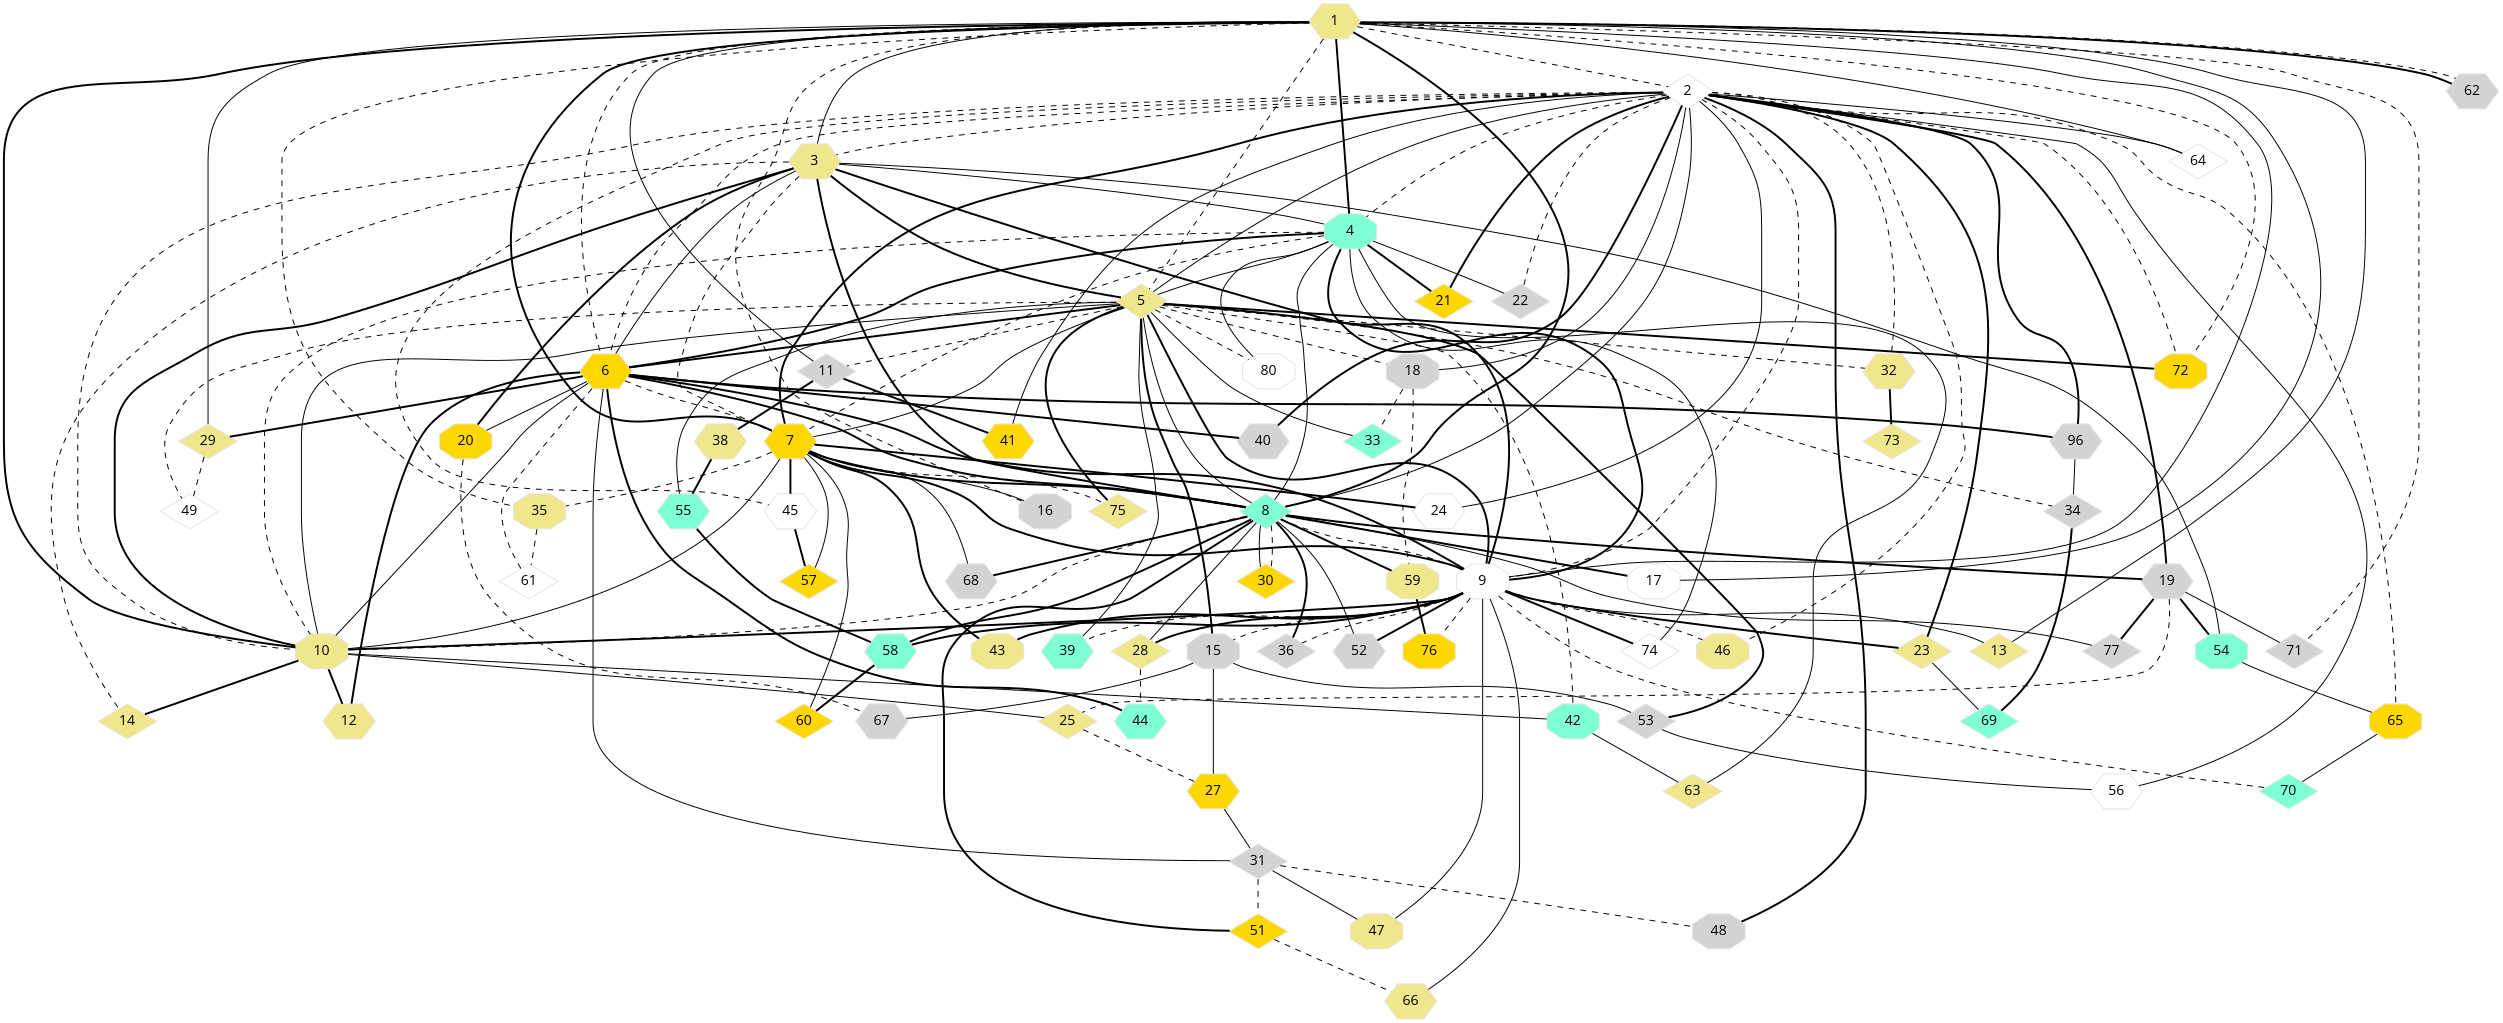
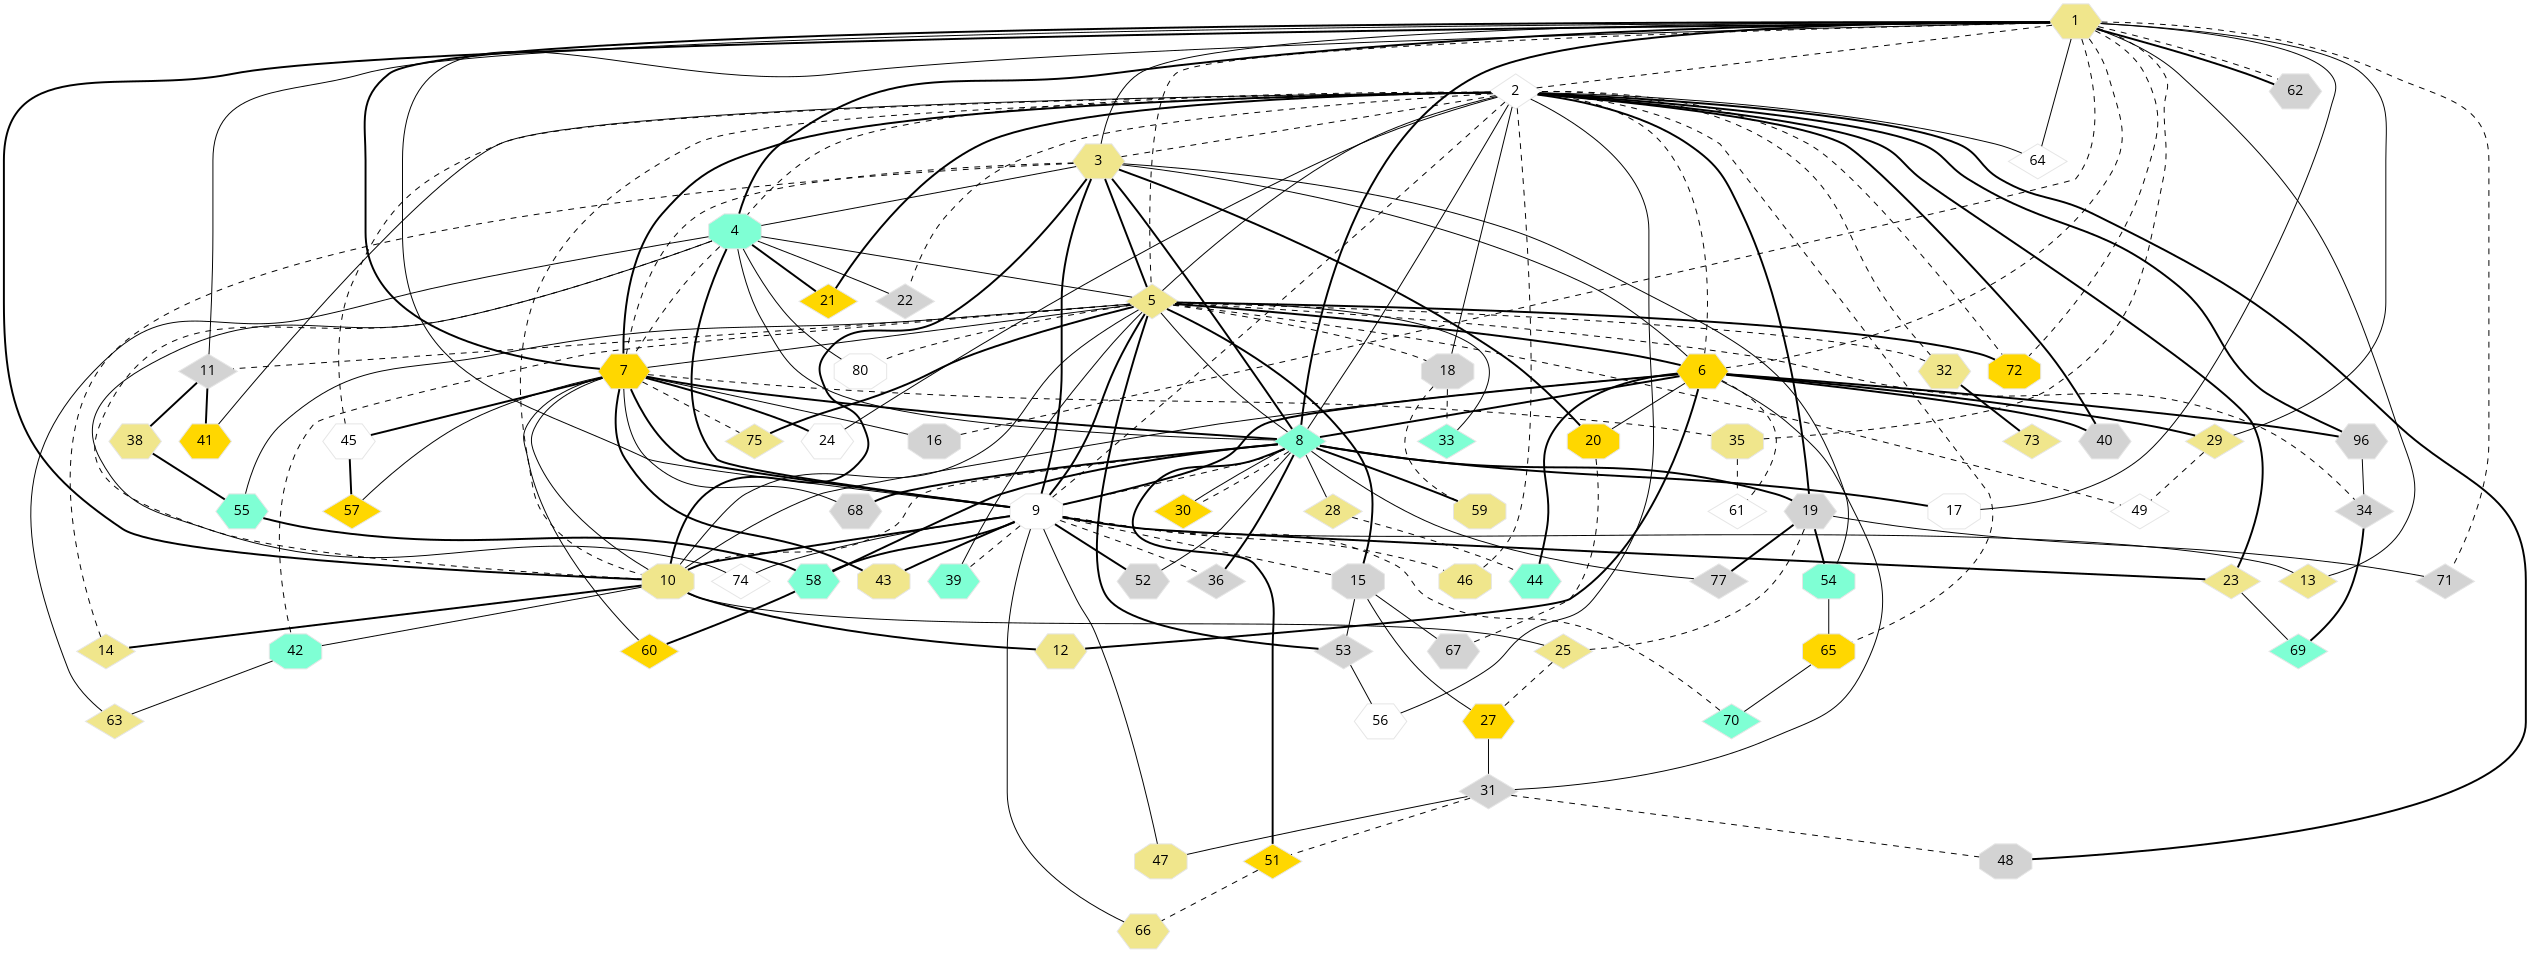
edge "4" -- "6": removed
edge "6" -- "7": removed
edge "9" -- "28": removed
edge "9" -- "74": style bold -> solid
node "76": removed
